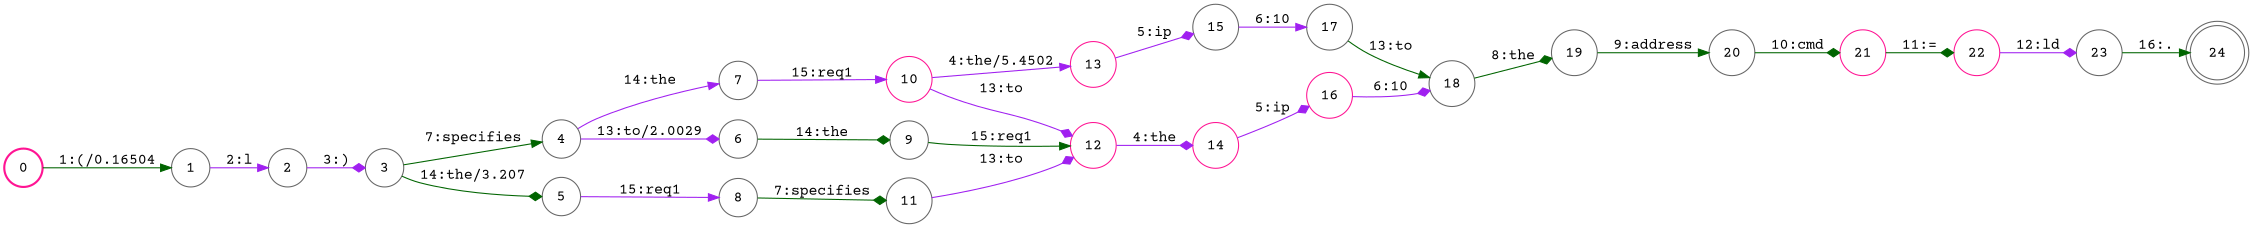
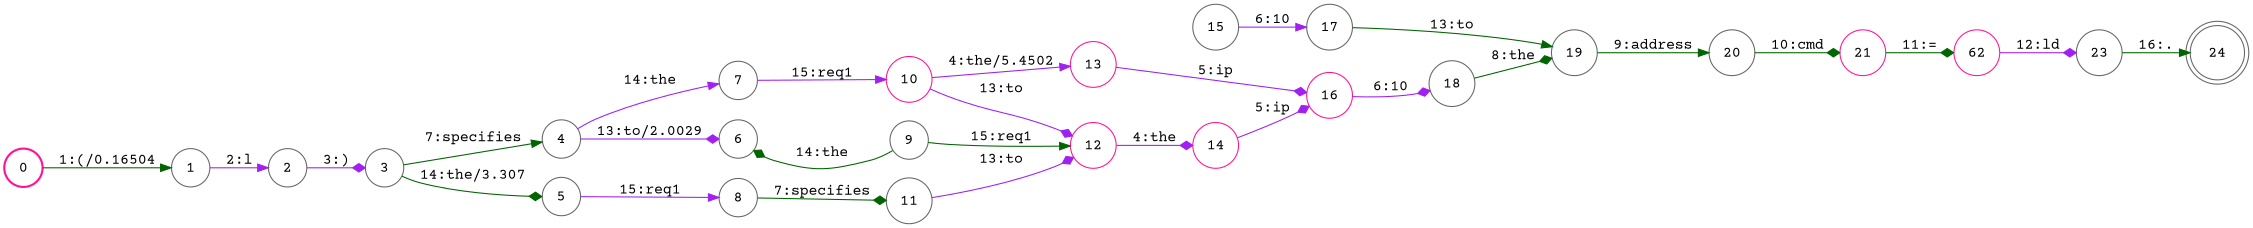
edge "13" -> "15": now "13" -> "16"
node "22": label "22" -> "62"
edge "17" -> "18": now "17" -> "19"
edge "6" -> "9": reversed
edge "3" -> "5": label "14:the/3.207" -> "14:the/3.307"
